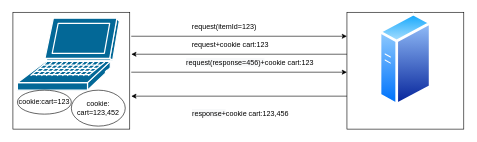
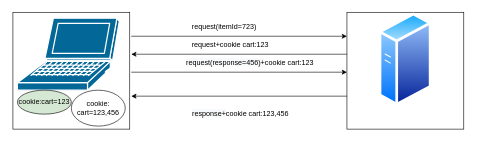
node "request(itemId=123)": label "request(itemId=123)" -> "request(itemId=723)"
node "cookie:cart=123": fillcolor #ffffff -> #d5e8d4
node "cookie: cart=123,452": label "cookie: cart=123,452" -> "cookie: cart=123,456"
